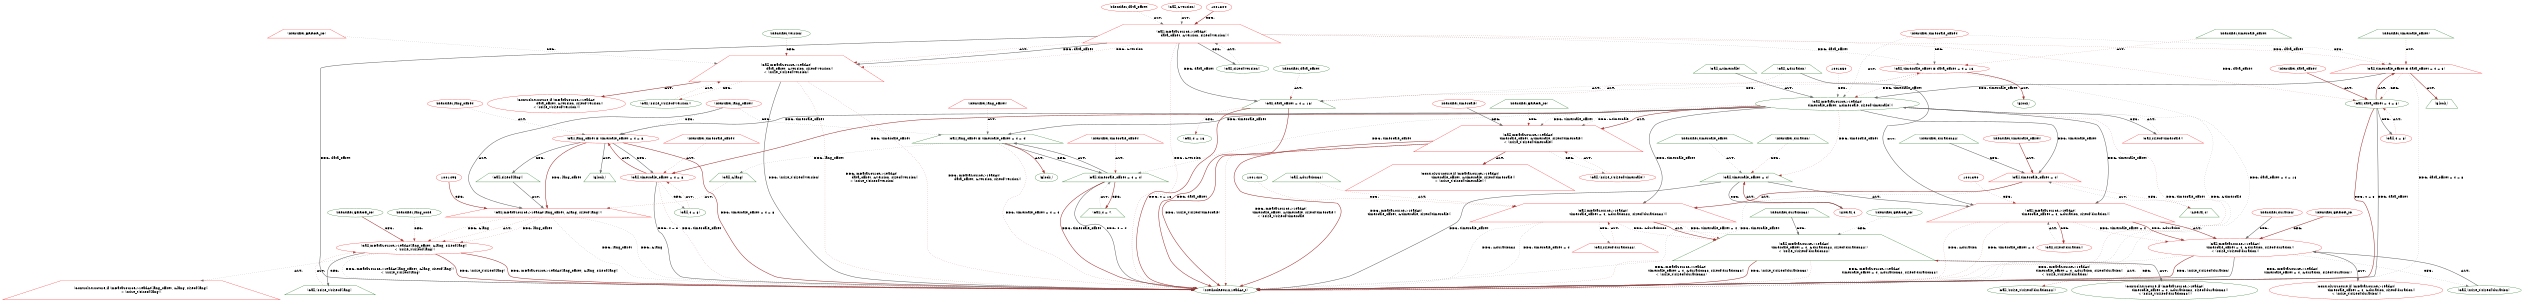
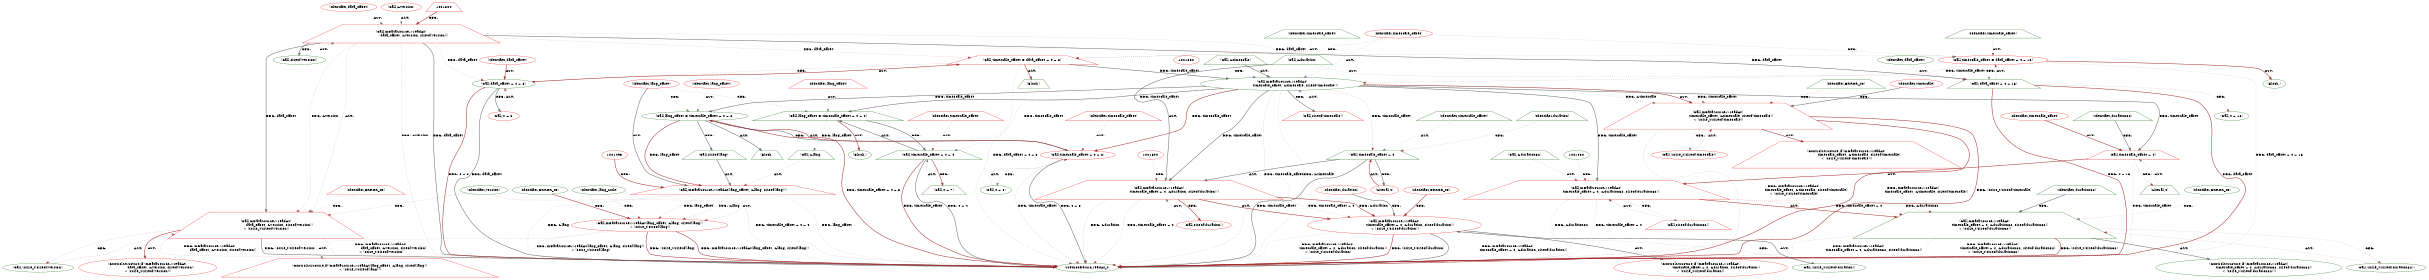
node "1001304": shape ellipse -> trapezium
node "(Call,lang_offset = timescale_offset + 4 + 8)": color red -> darkgreen
edge "(Call,lang_offset = timescale_offset + 4 + 4)" -> "(MethodReturn,readAt_t)": now "(Identifier,version)" -> "(MethodReturn,readAt_t)"
node "(Call,(ssize_t)sizeof(lang))": removed
